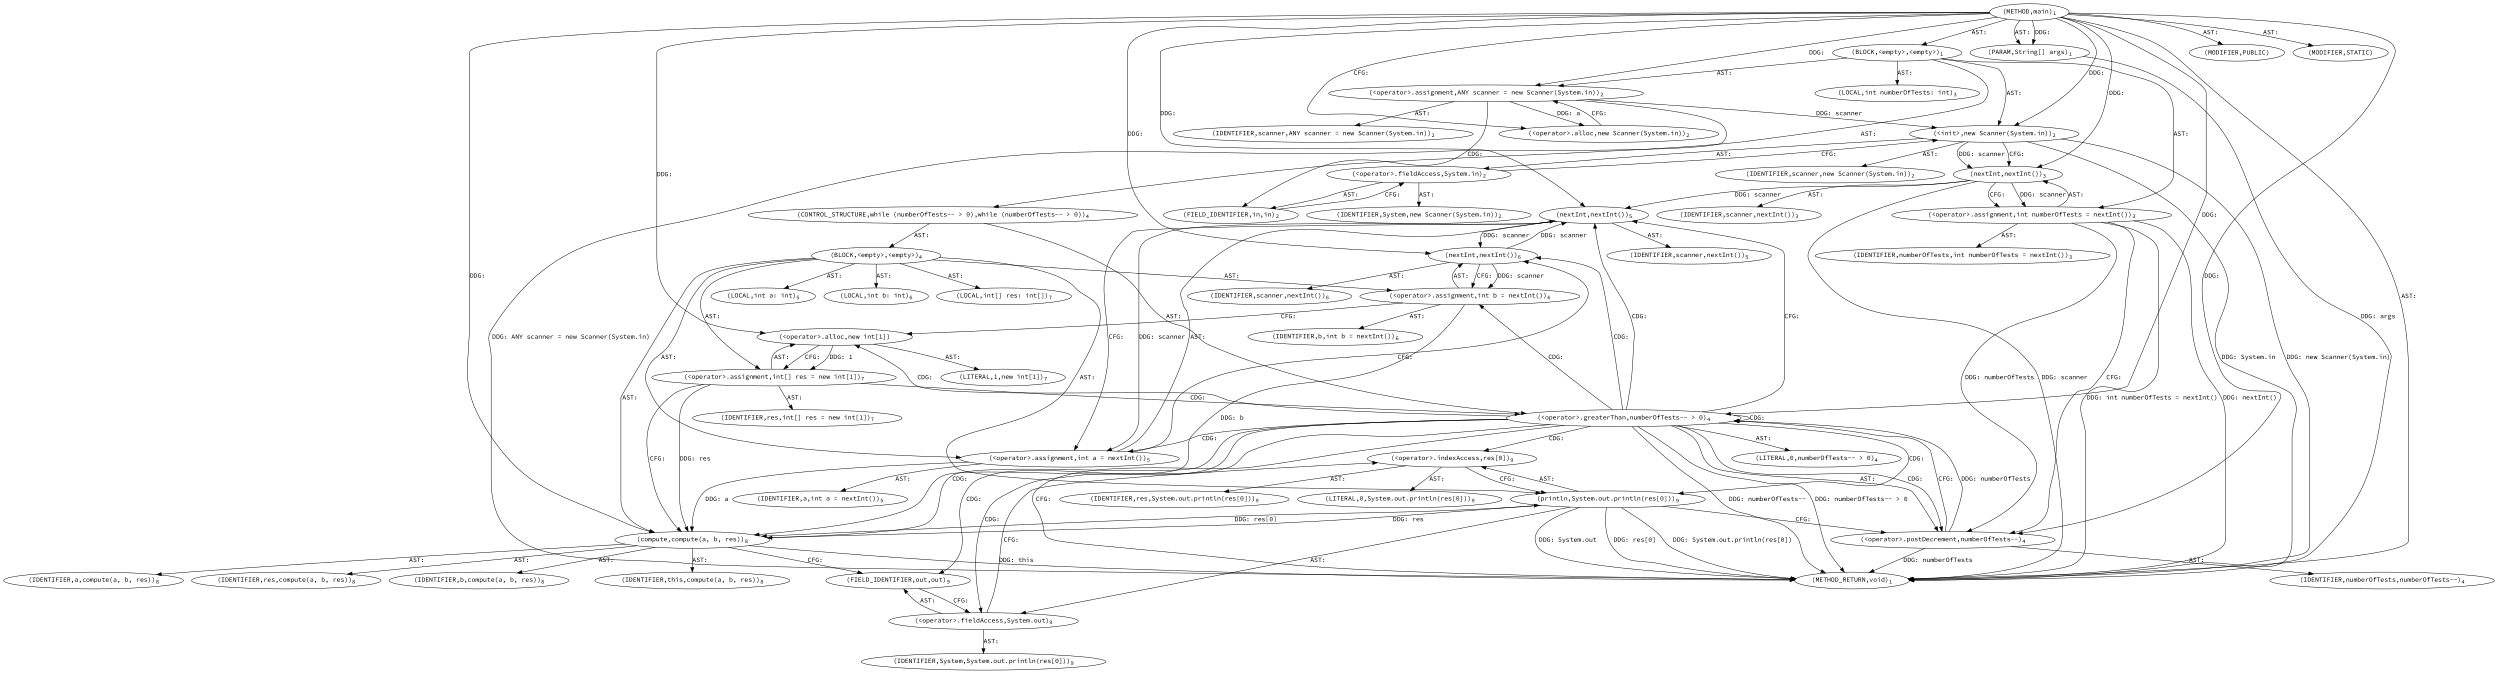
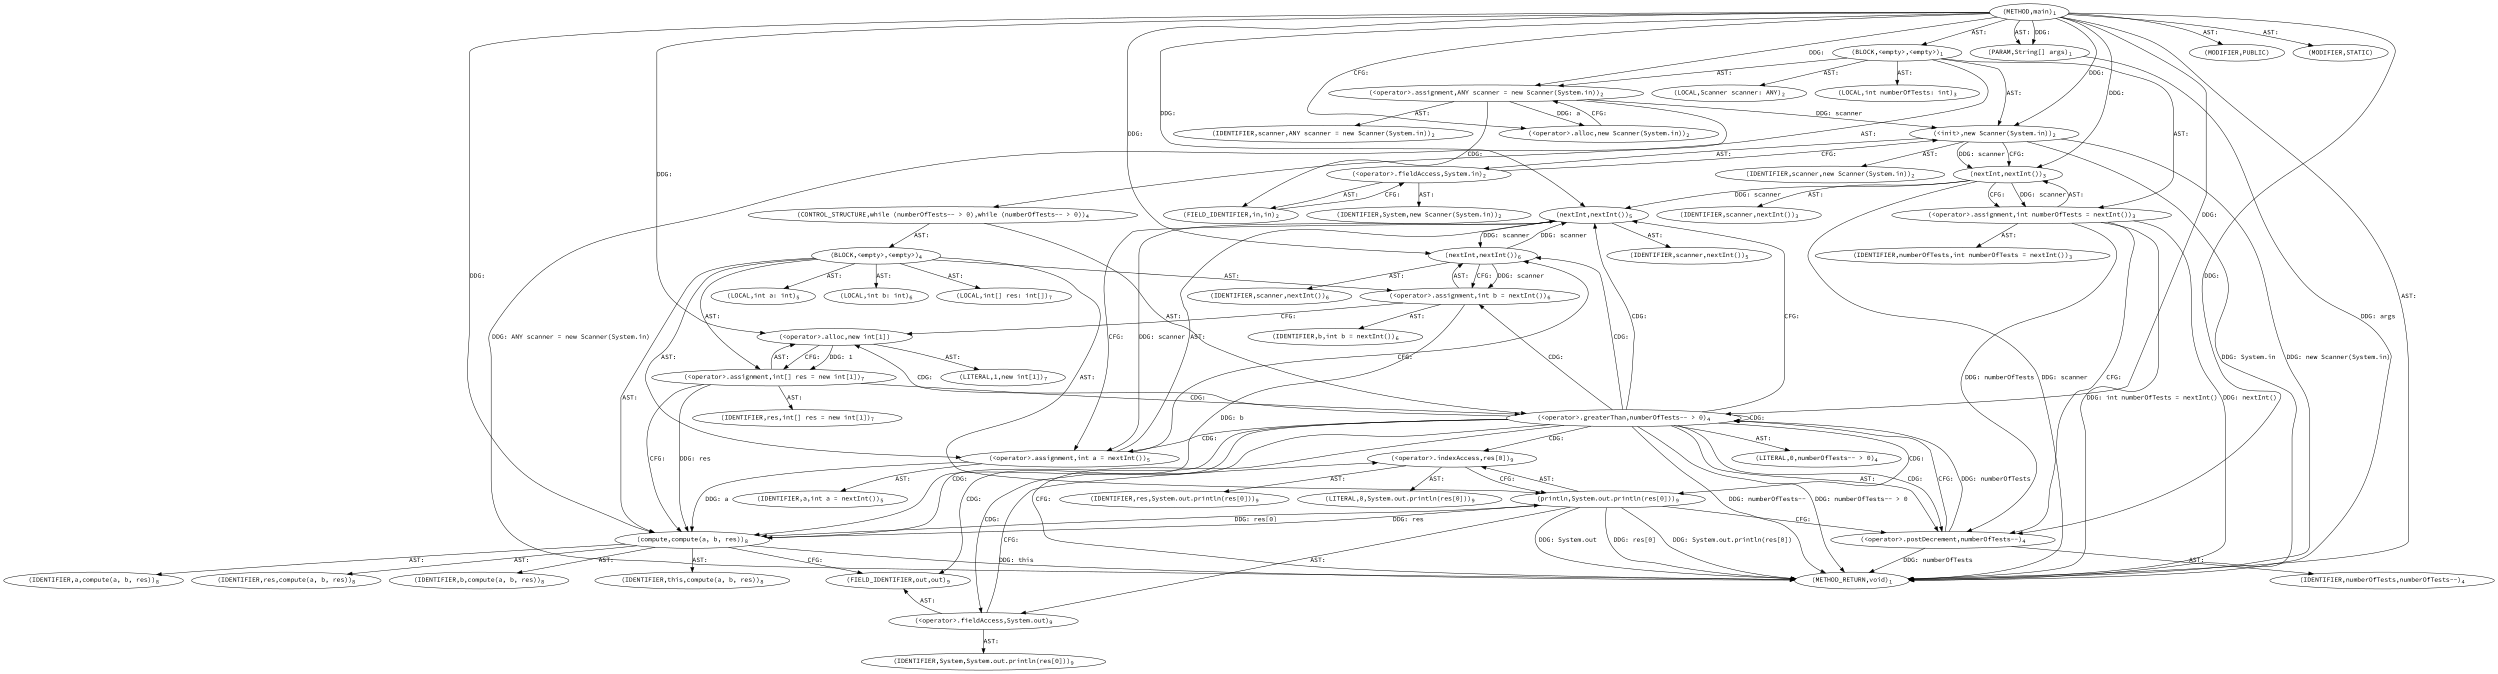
node "(LOCAL,Scanner scanner: ANY)": added
edge "(FIELD_IDENTIFIER,out,out)" -> "(<operator>.fieldAccess,System.out)": removed, label "CFG:"
